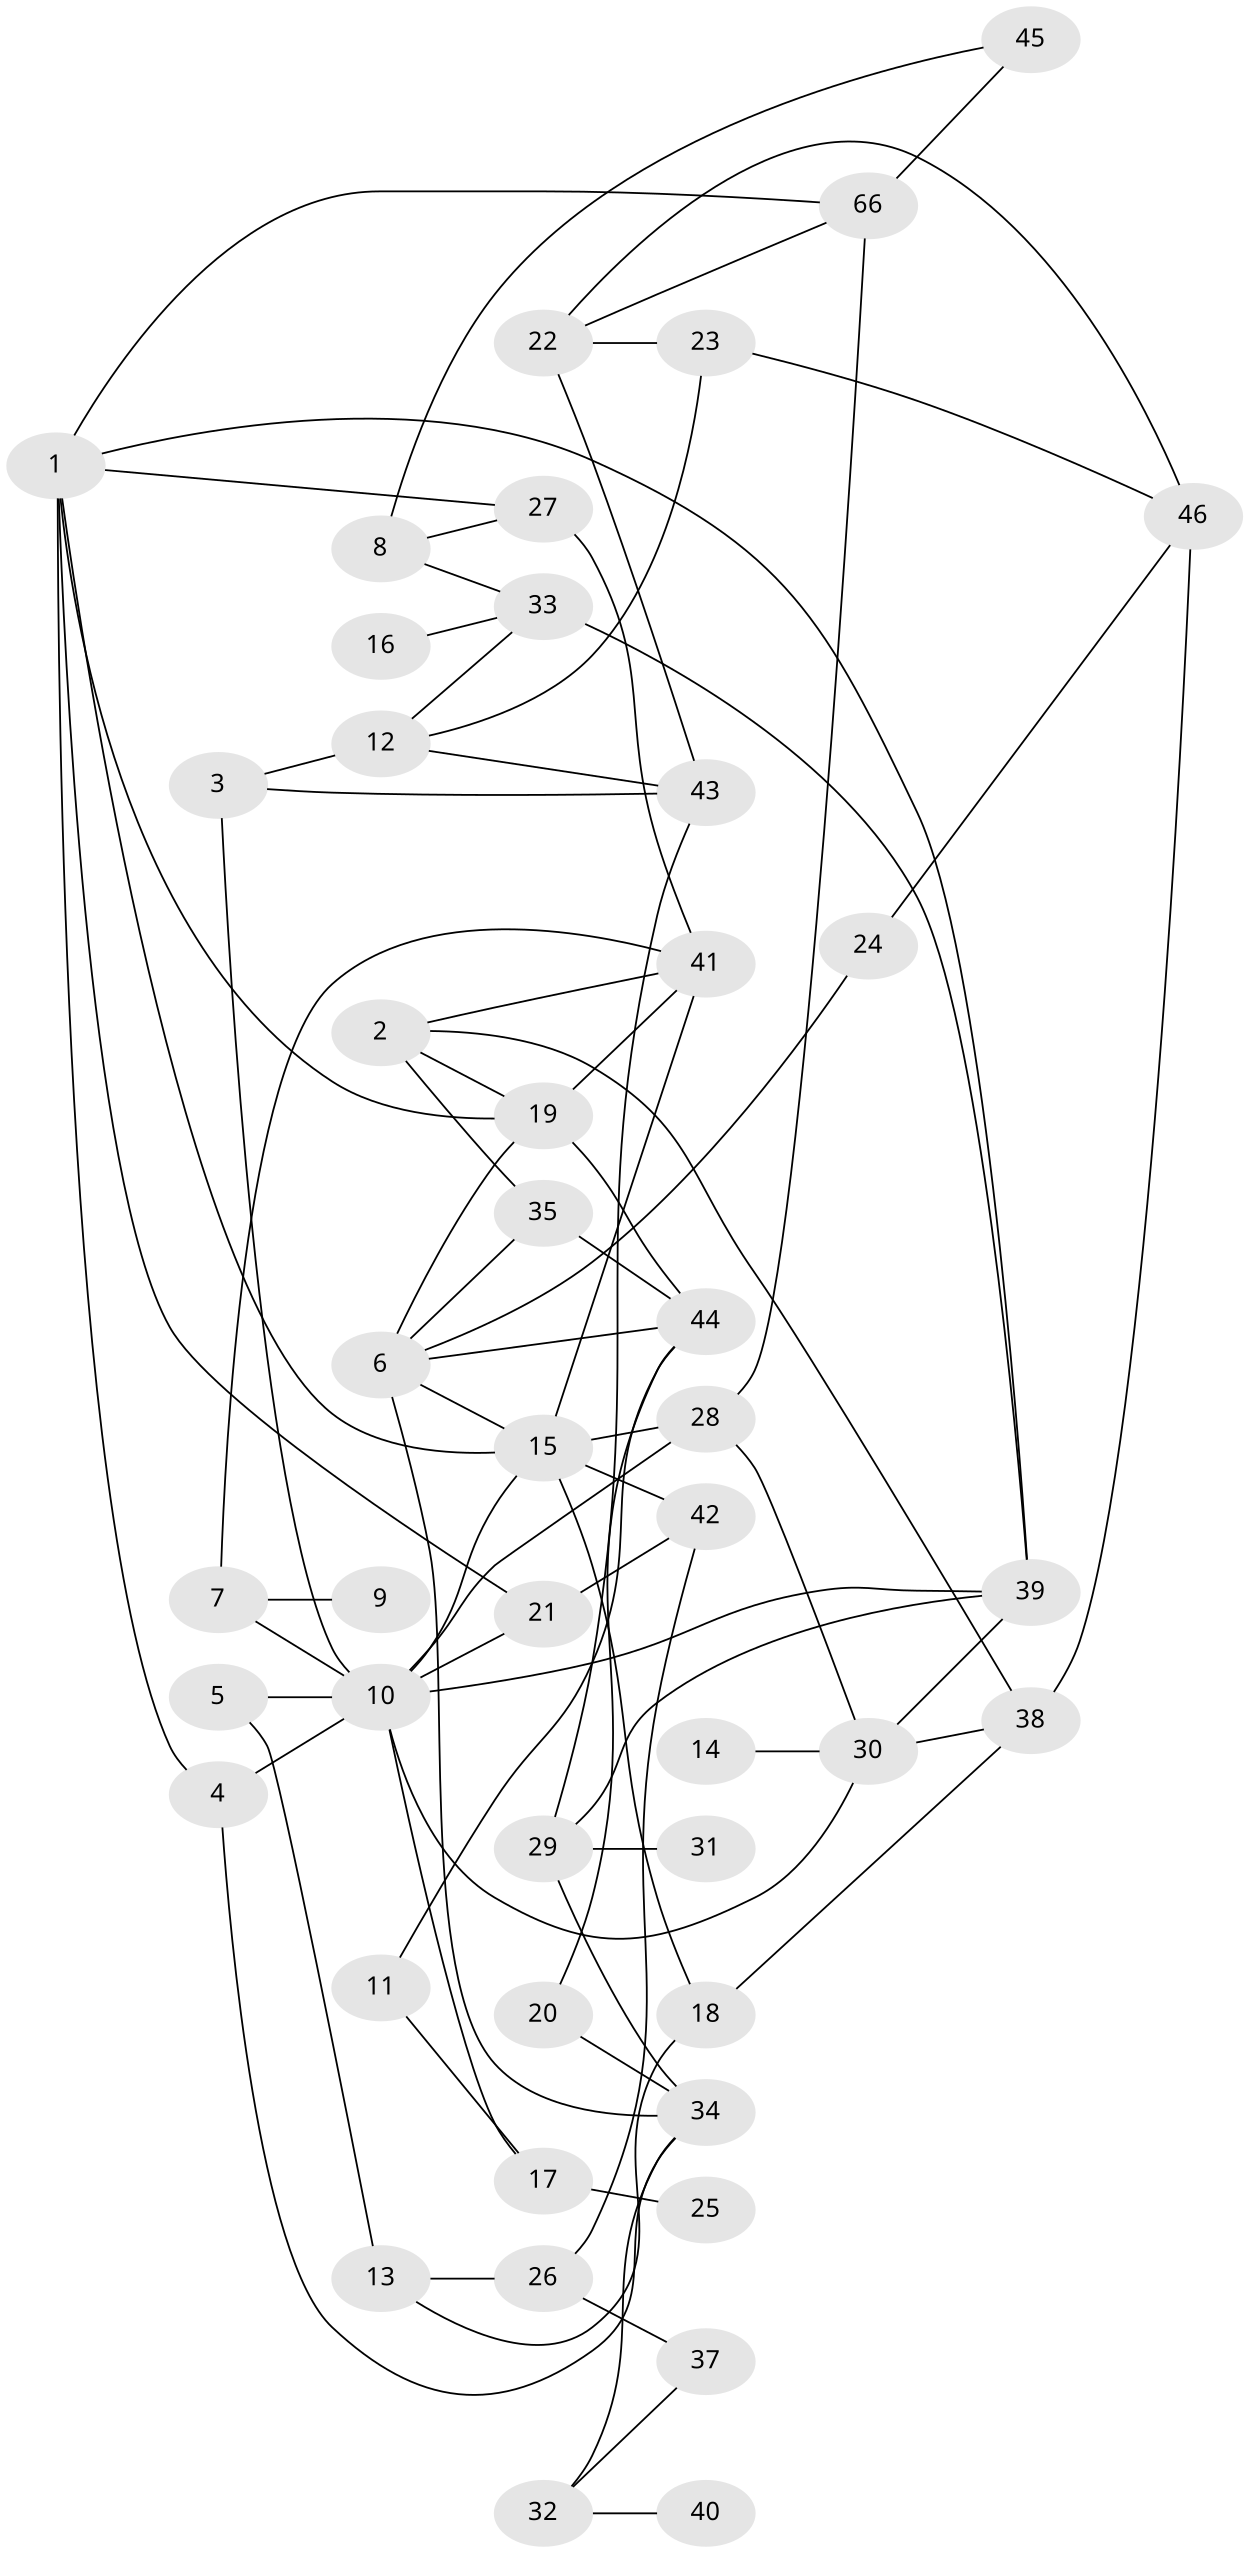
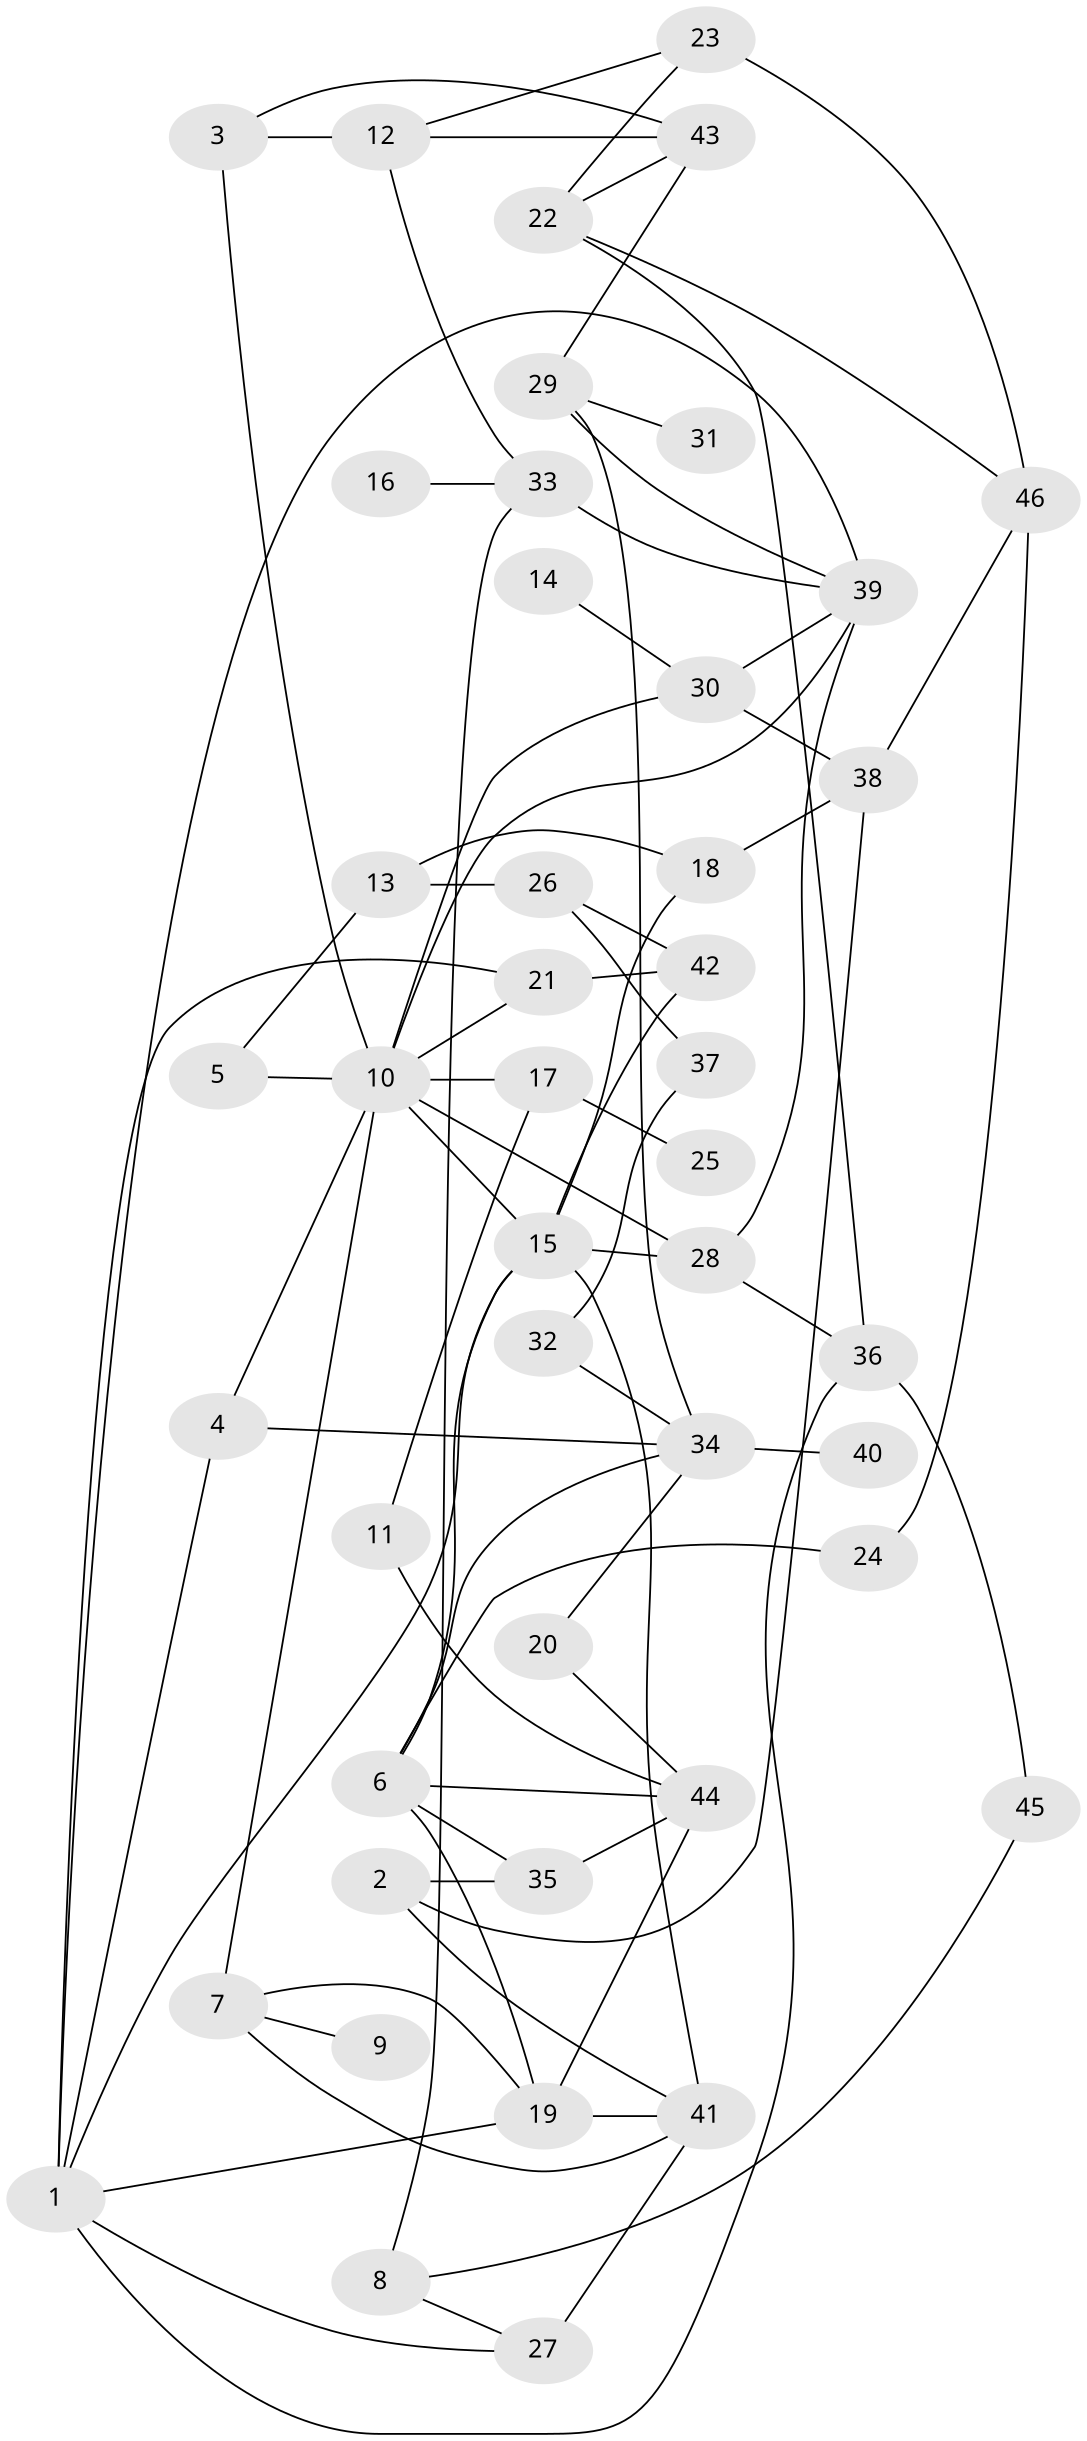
node "66": label "66" -> "36"
edge "2" -- "19": now "7" -- "19"
edge "28" -- "30": now "28" -- "39"
edge "32" -- "40": now "34" -- "40"
